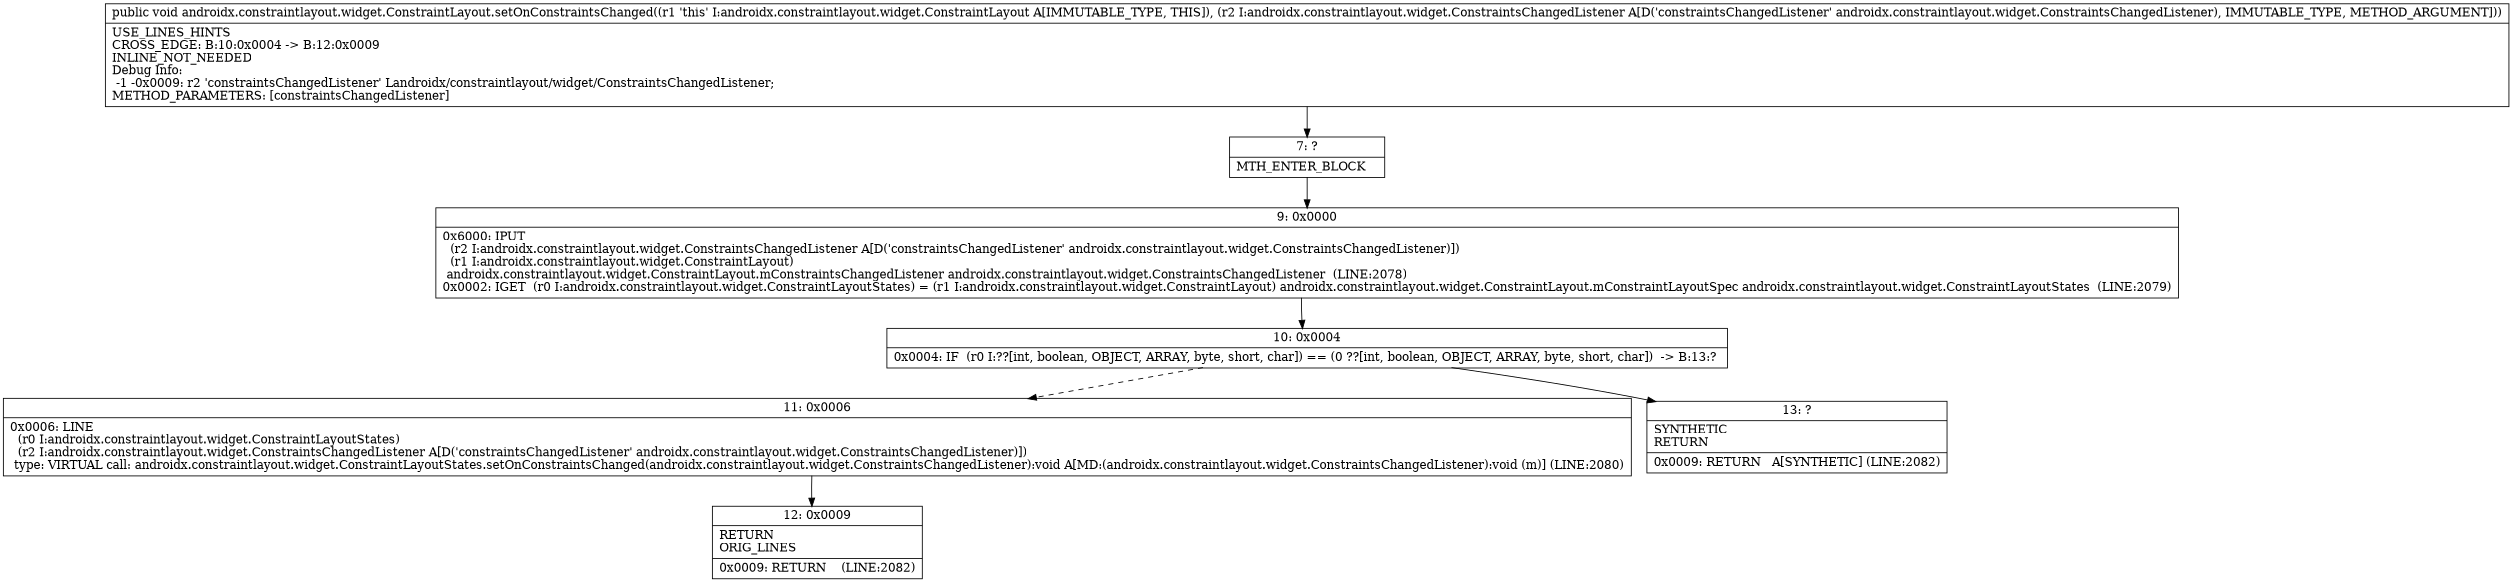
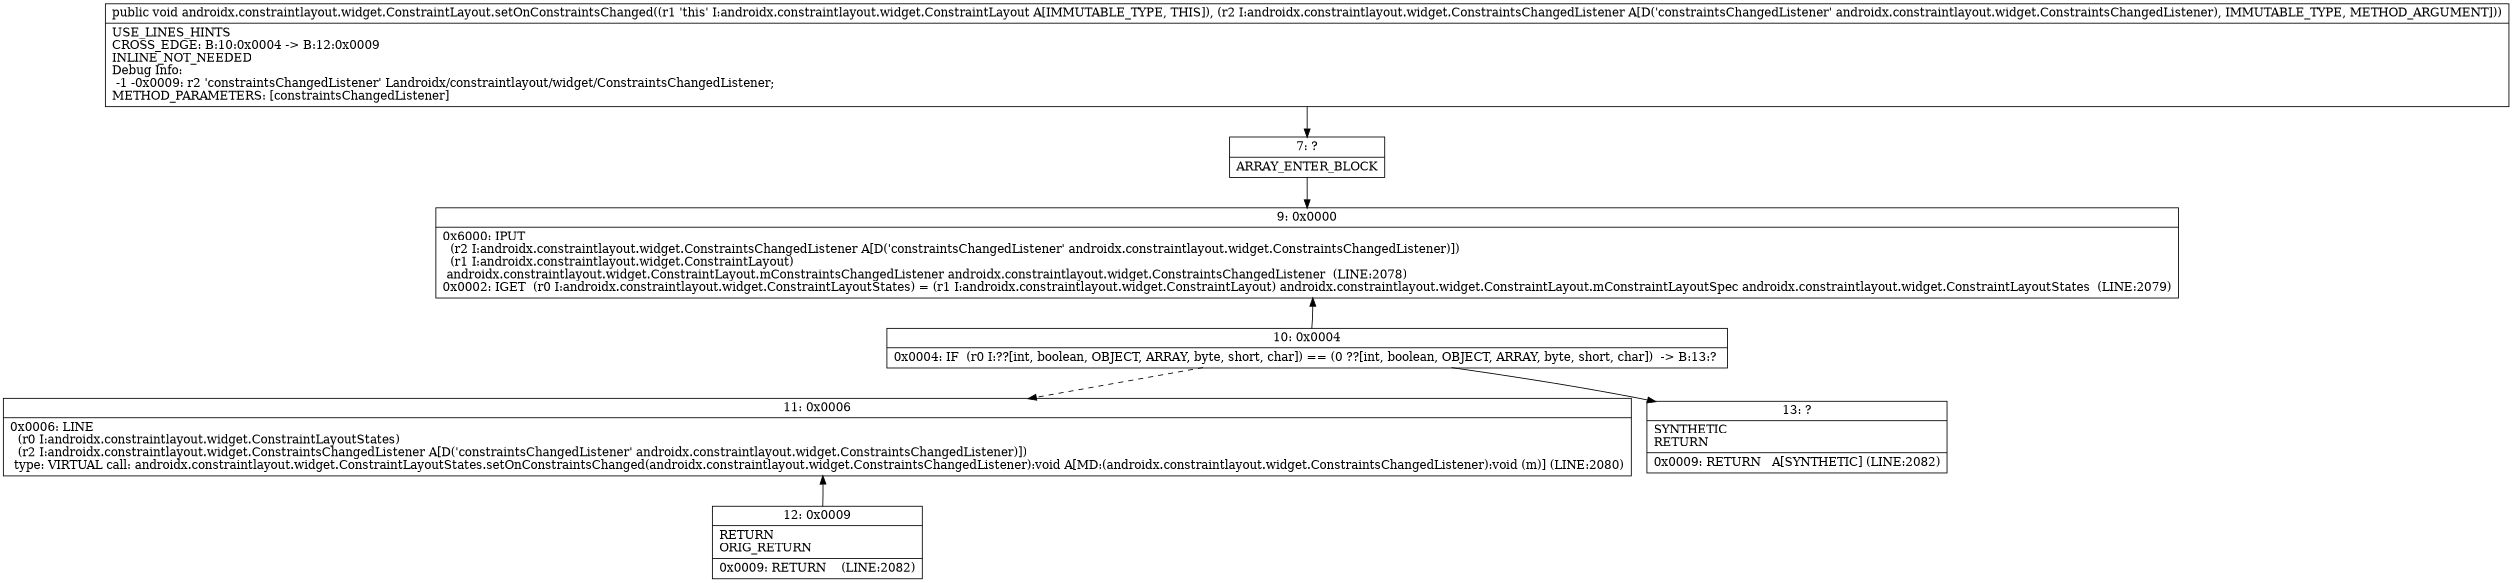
node "7: ?": text "MTH_ENTER_BLOCK" -> "ARRAY_ENTER_BLOCK"
edge "9: 0x0000" -> "10: 0x0004": reversed
edge "11: 0x0006" -> "12: 0x0009": reversed
node "12: 0x0009": text "ORIG_LINES" -> "ORIG_RETURN"
